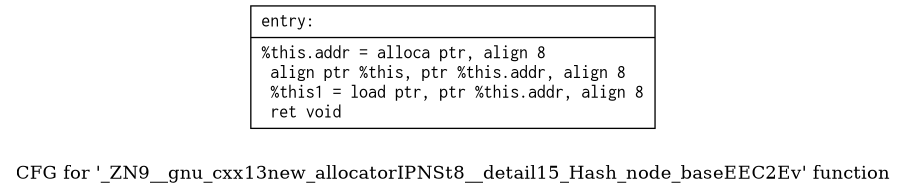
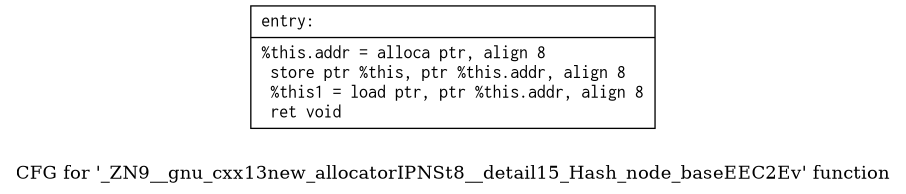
node "entry:": text "align ptr %this, ptr %this.addr, align 8" -> "store ptr %this, ptr %this.addr, align 8"
